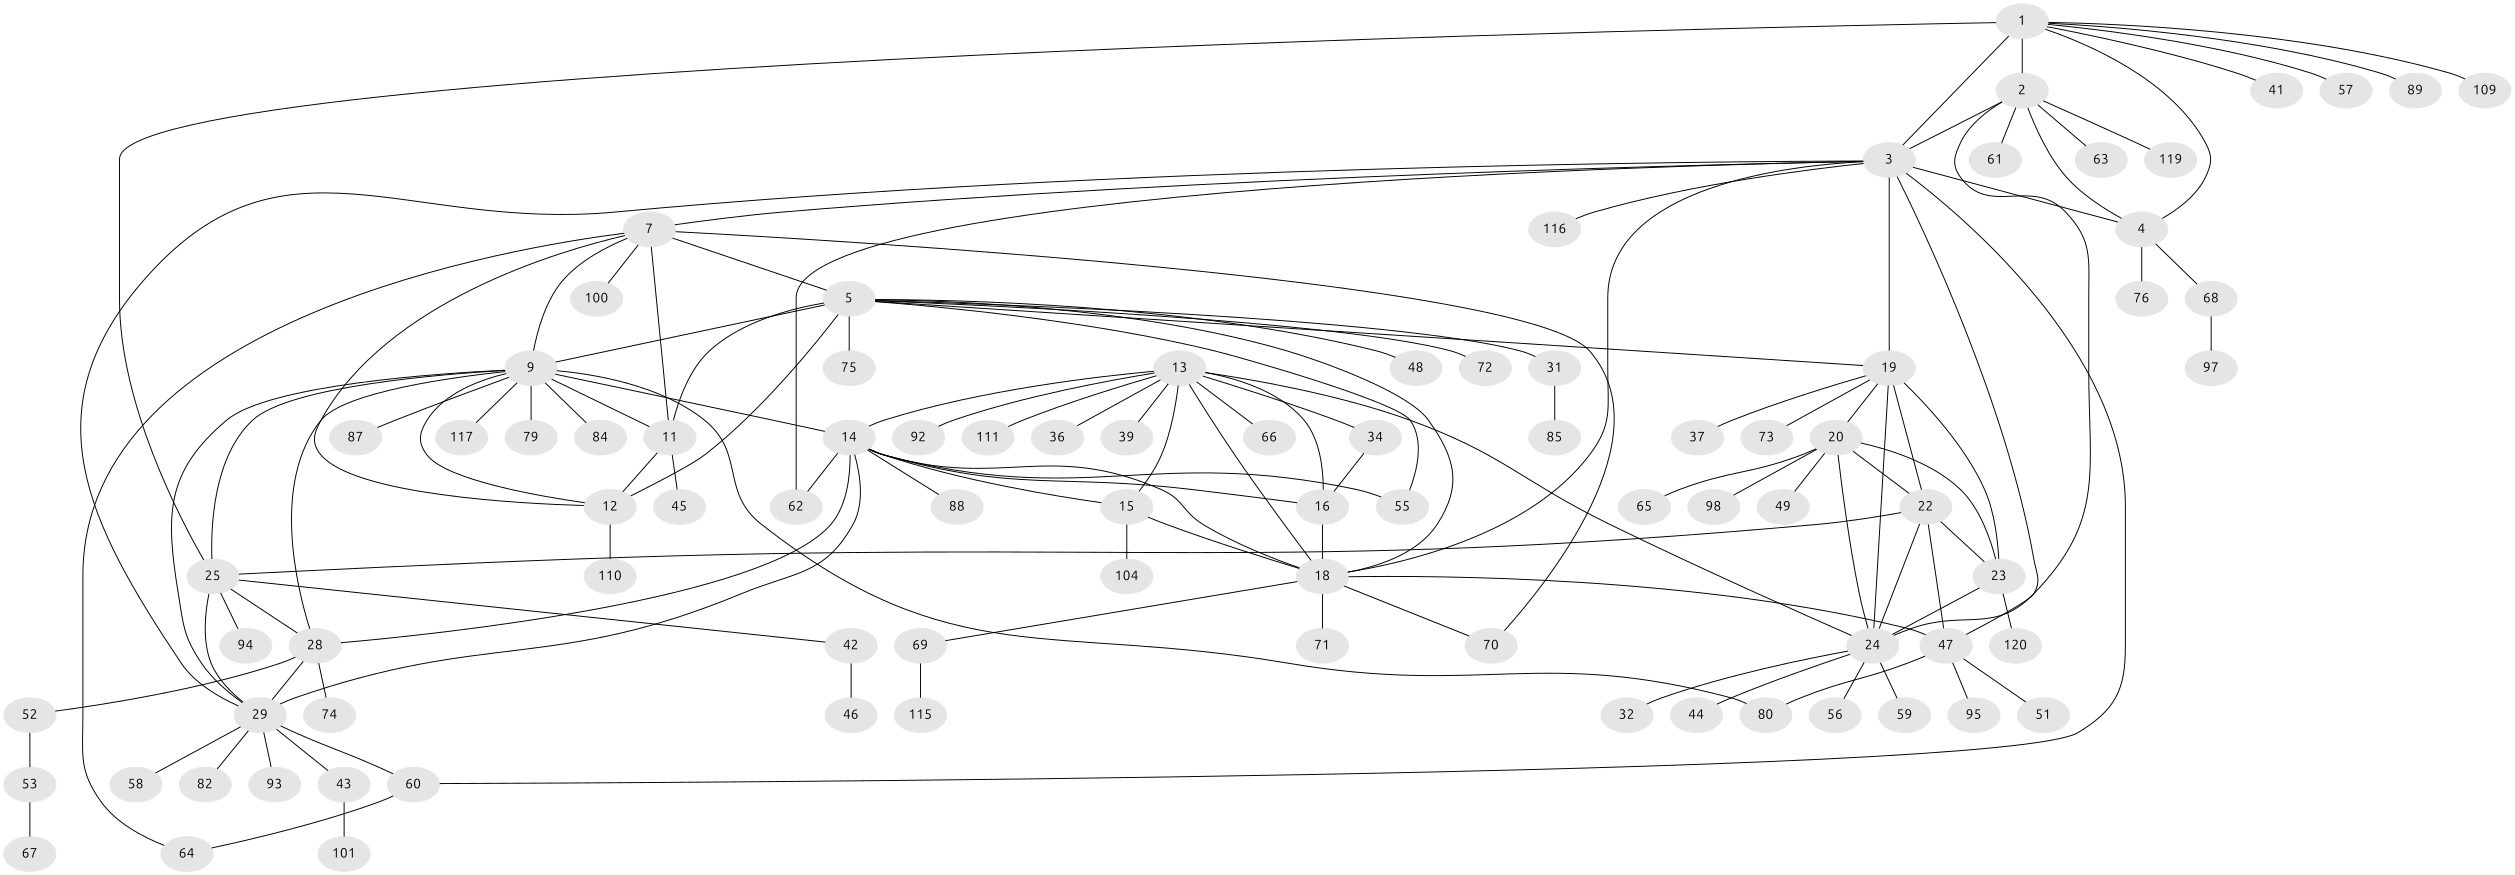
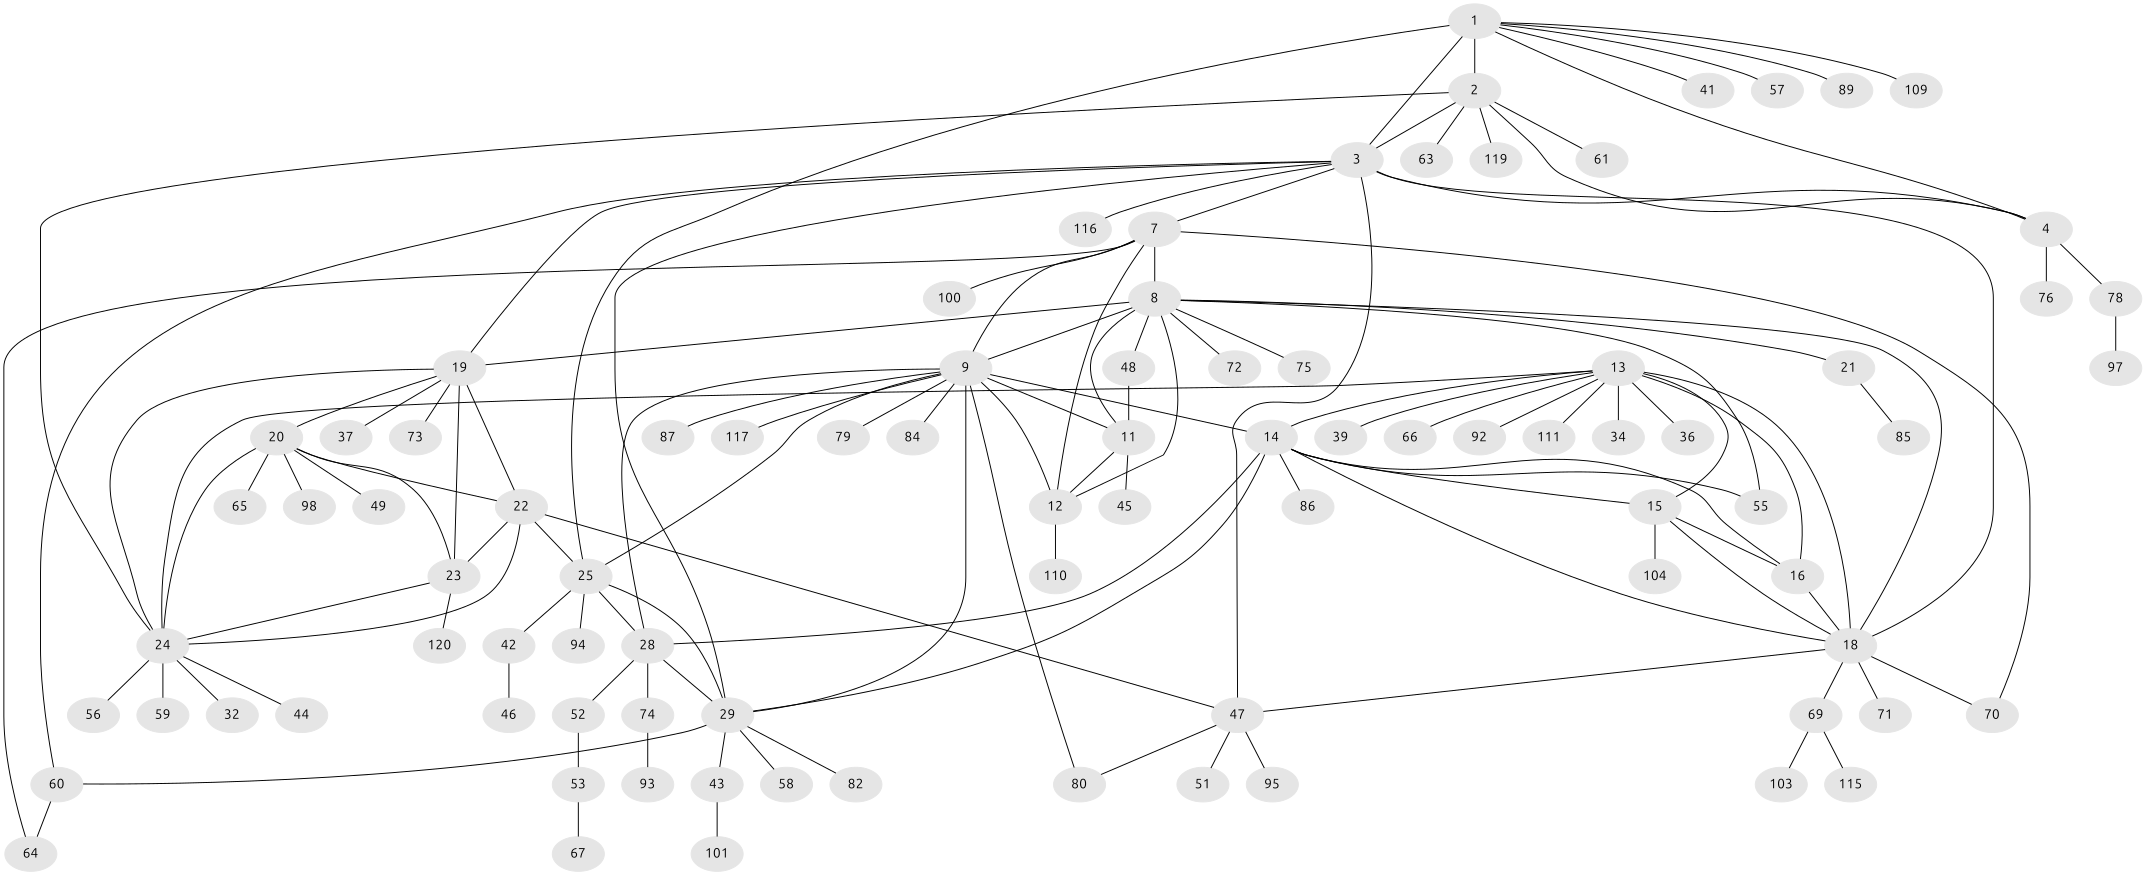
node "5": label "5" -> "8"
node "68": label "68" -> "78"
edge "7" -- "11": now "48" -- "11"
node "31": label "31" -> "21"
edge "34" -- "16": now "15" -- "16"
node "62": removed
node "88": label "88" -> "86"
edge "29" -- "93": now "74" -- "93"
node "103": added
